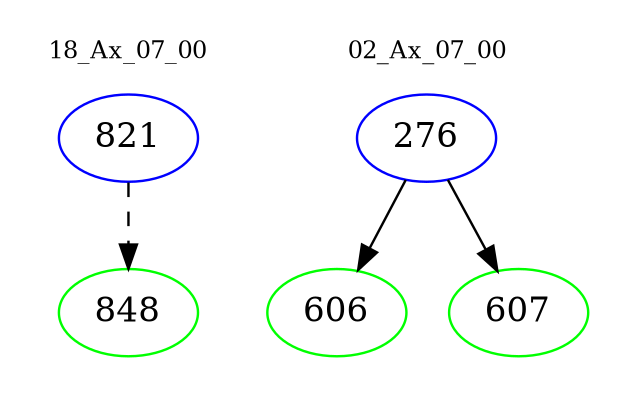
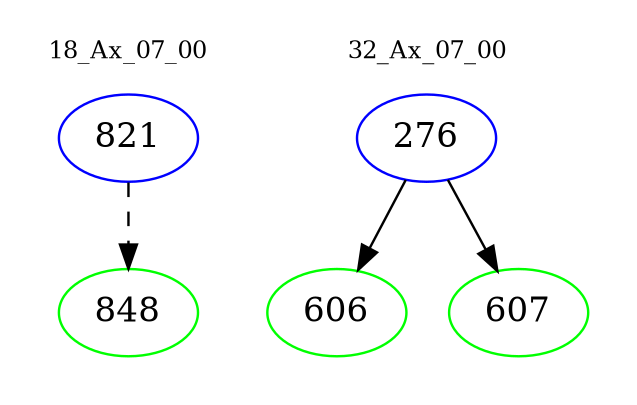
cluster "02_Ax_07_00": label "02_Ax_07_00" -> "32_Ax_07_00"
